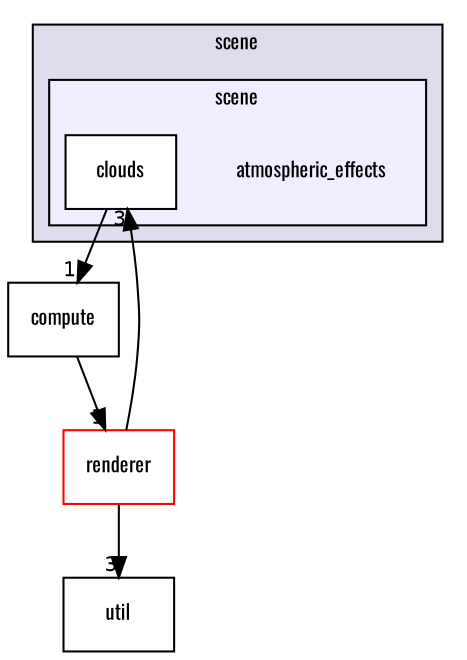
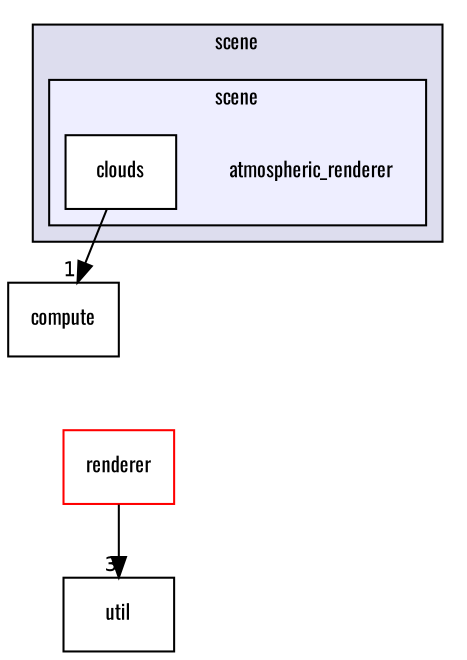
node "atmospheric_effects": label "atmospheric_effects" -> "atmospheric_renderer"
edge "renderer" -> "clouds": removed
edge "compute" -> "renderer": removed
